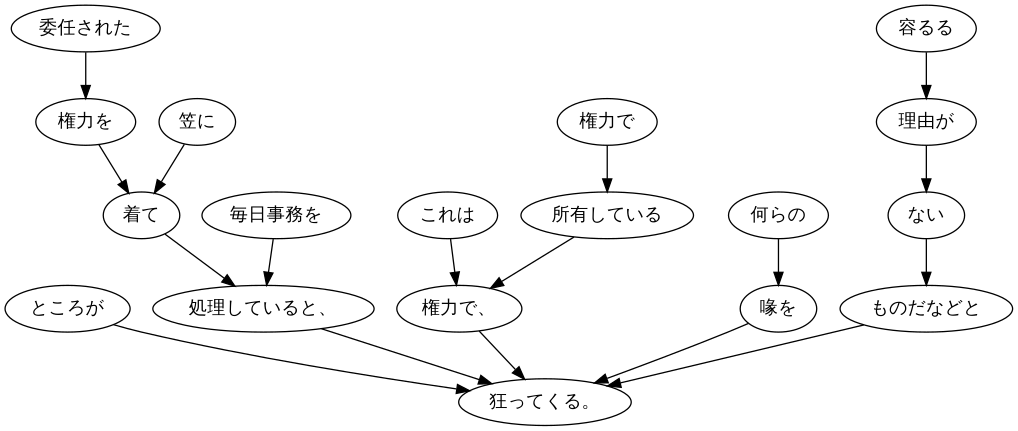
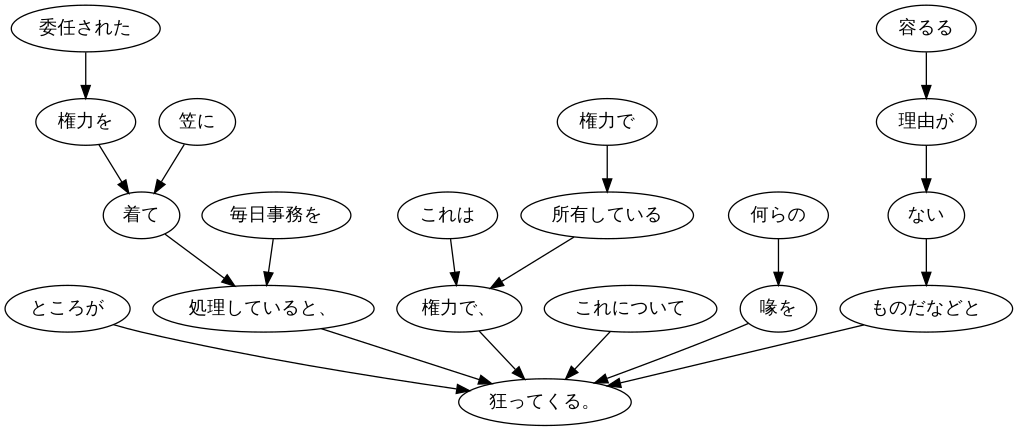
node "これについて": added
